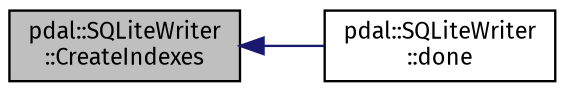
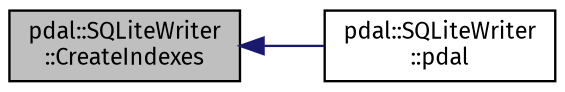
node "pdal::SQLiteWriter ::done": label "pdal::SQLiteWriter ::done" -> "pdal::SQLiteWriter ::pdal"
